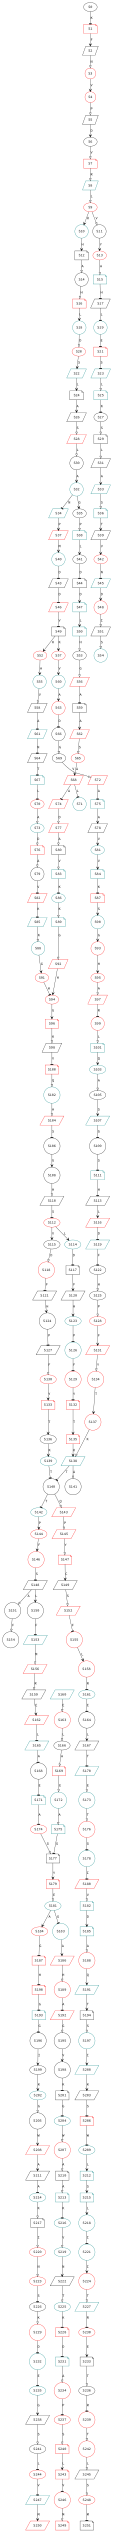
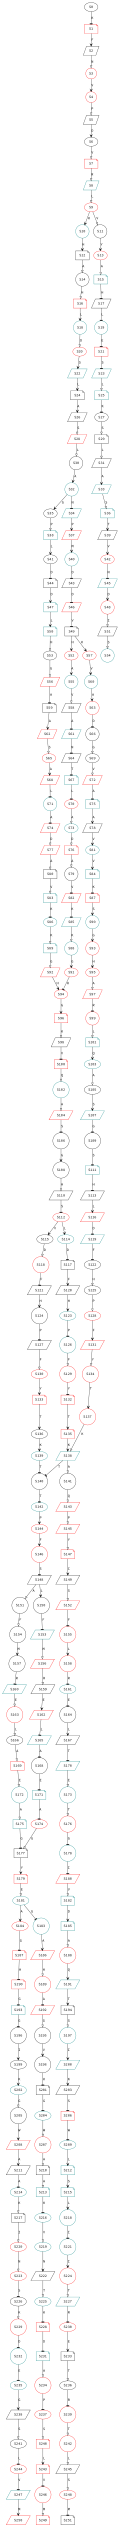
edge "S68" -> "S74": now "S71" -> "S74"
edge "S126" -> "S129": arrowhead tee -> onormal
edge "S140" -> "S143": now "S141" -> "S143"
node "S157": added
